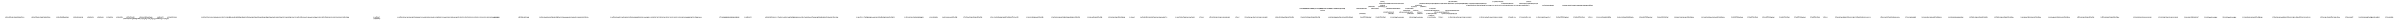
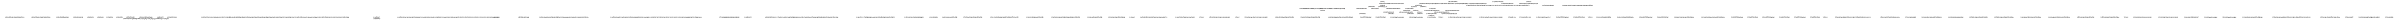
node "http://d.adroll.com/cm/b/out": added
